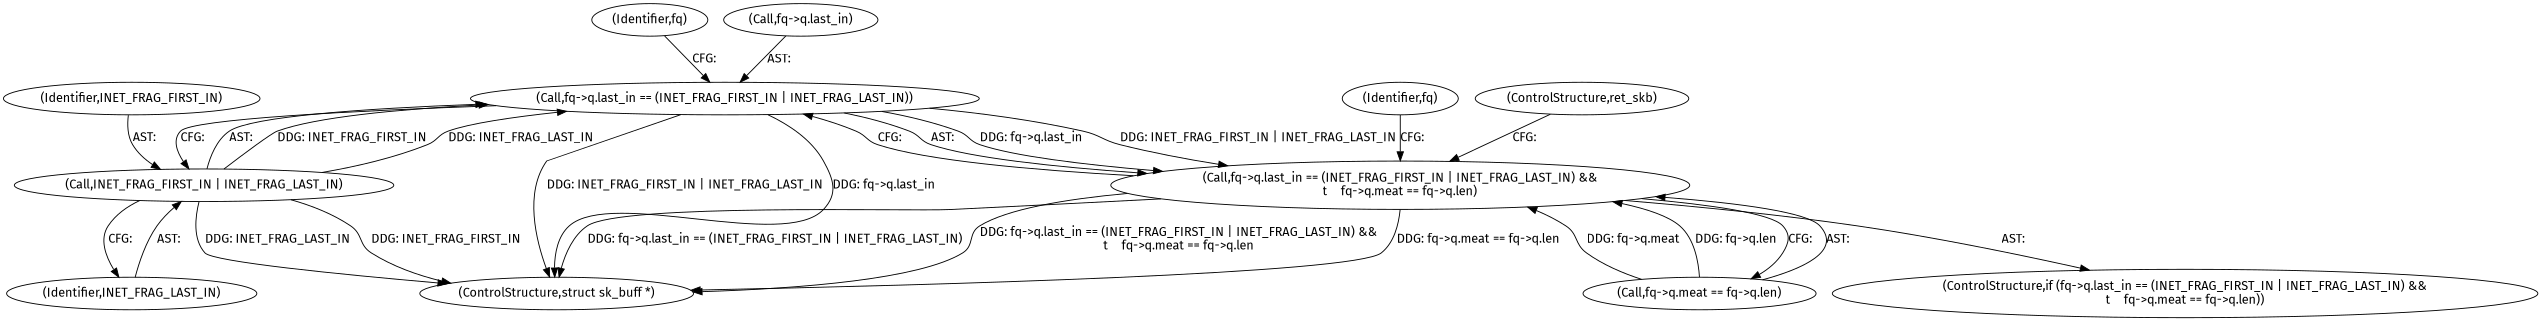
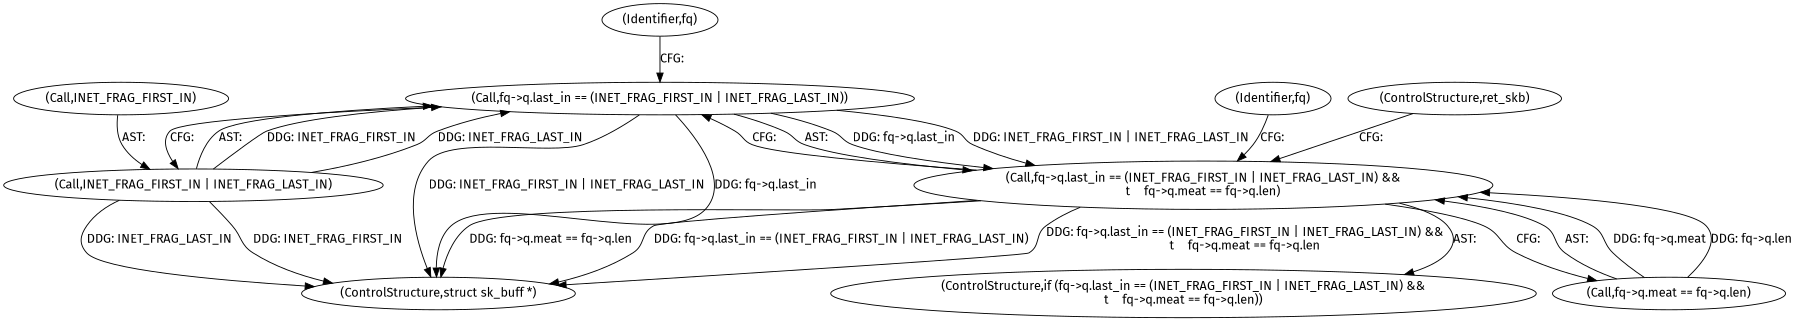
node "(Call,fq->q.last_in)": removed
node "(Identifier,INET_FRAG_FIRST_IN)": label "(Identifier,INET_FRAG_FIRST_IN)" -> "(Call,INET_FRAG_FIRST_IN)"
node "(Identifier,INET_FRAG_LAST_IN)": removed
